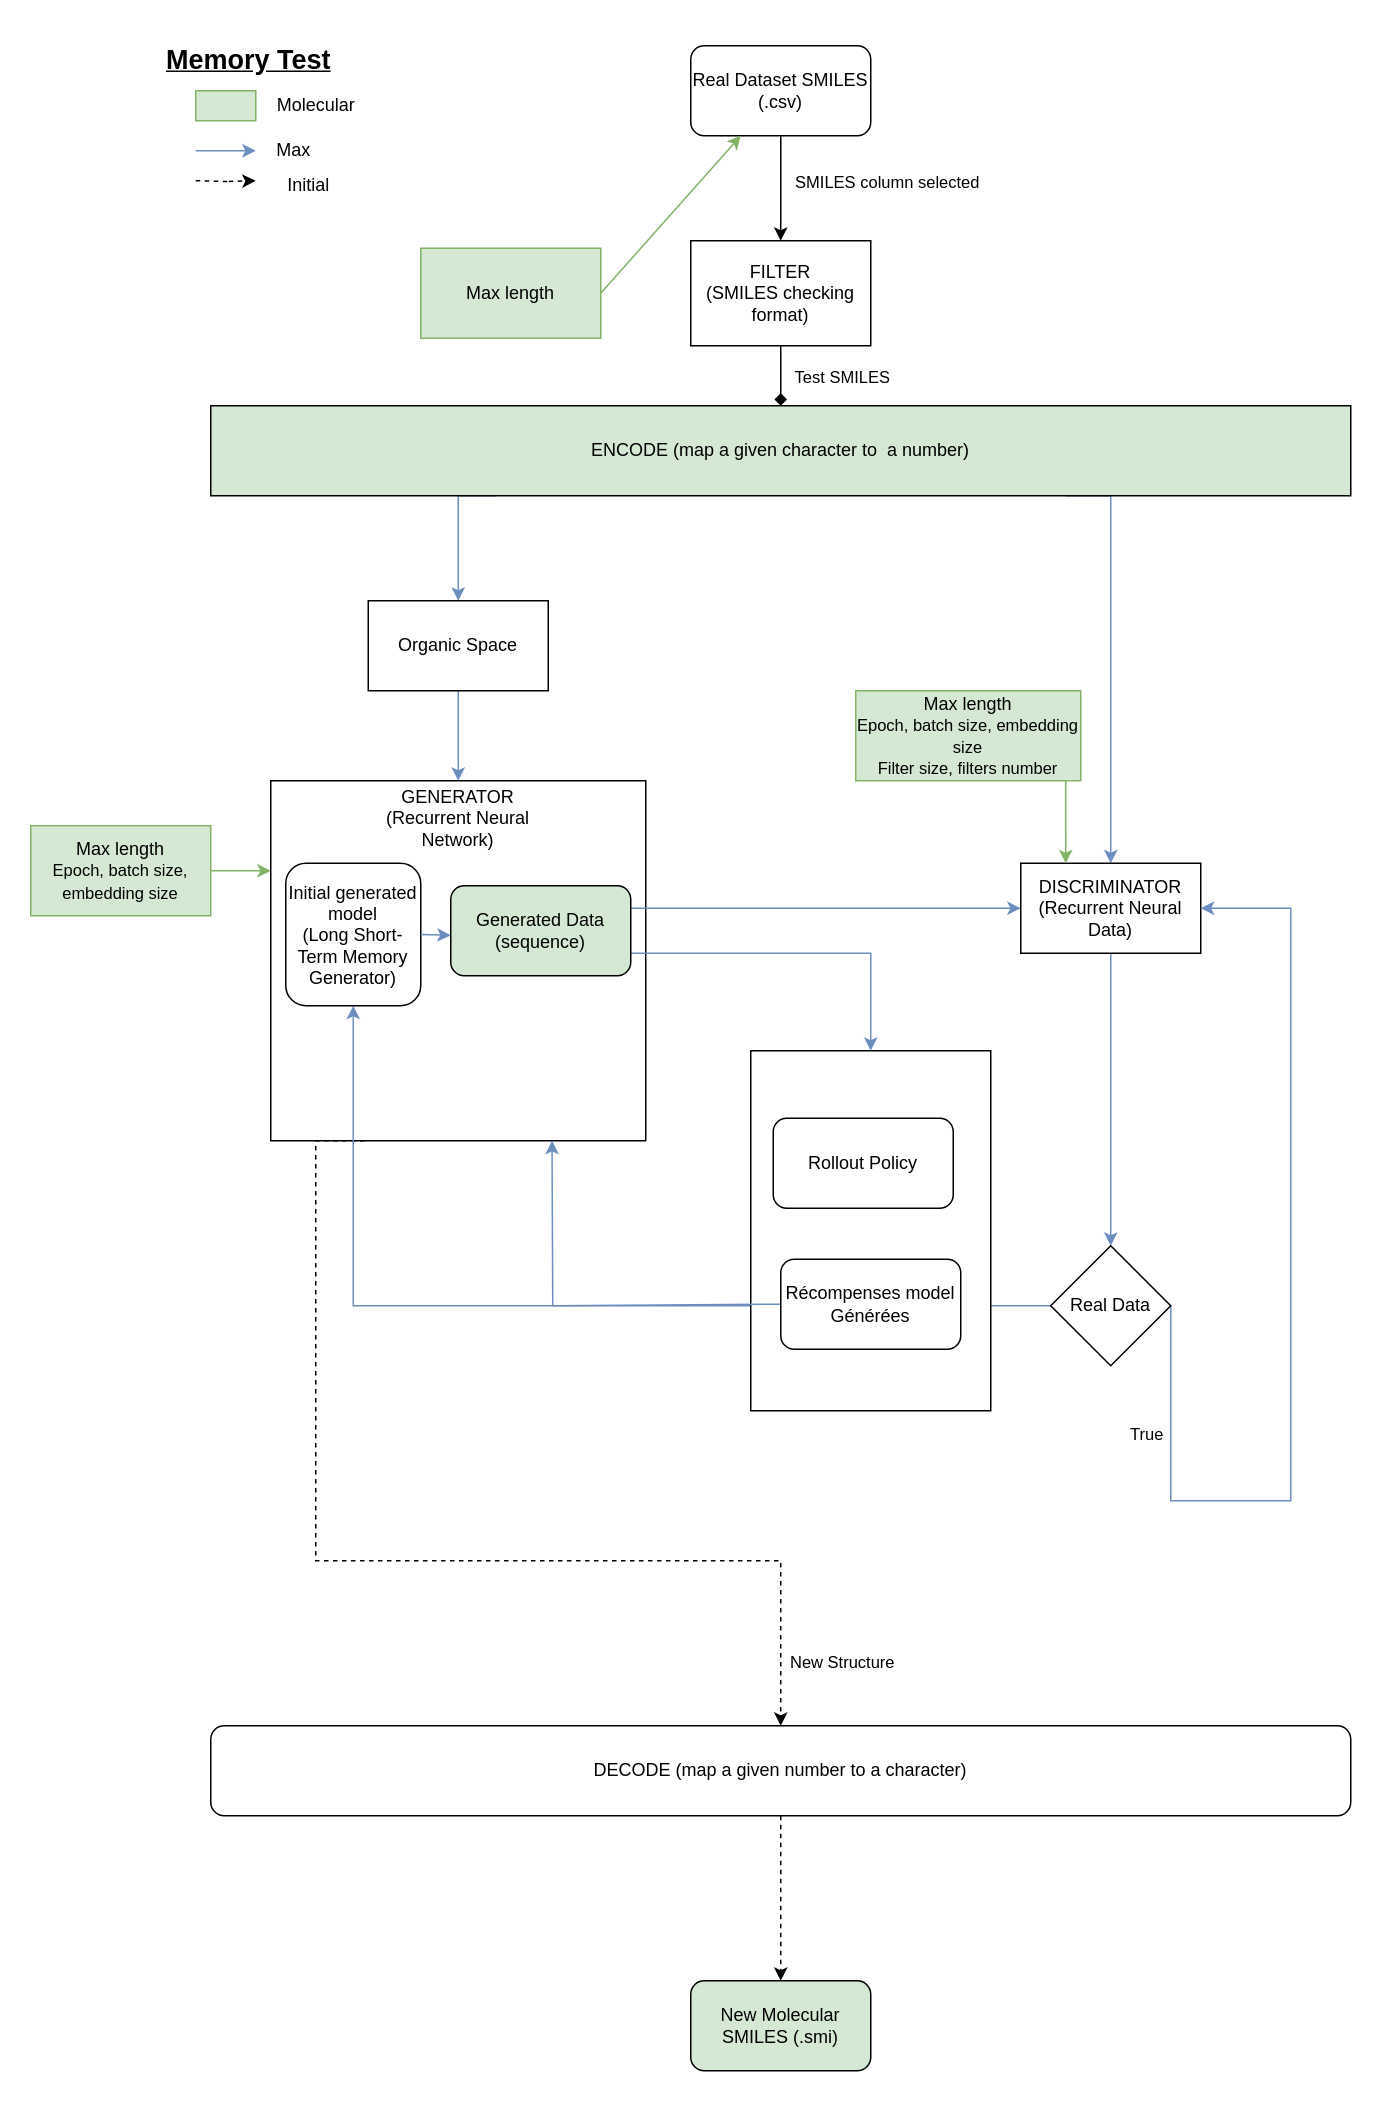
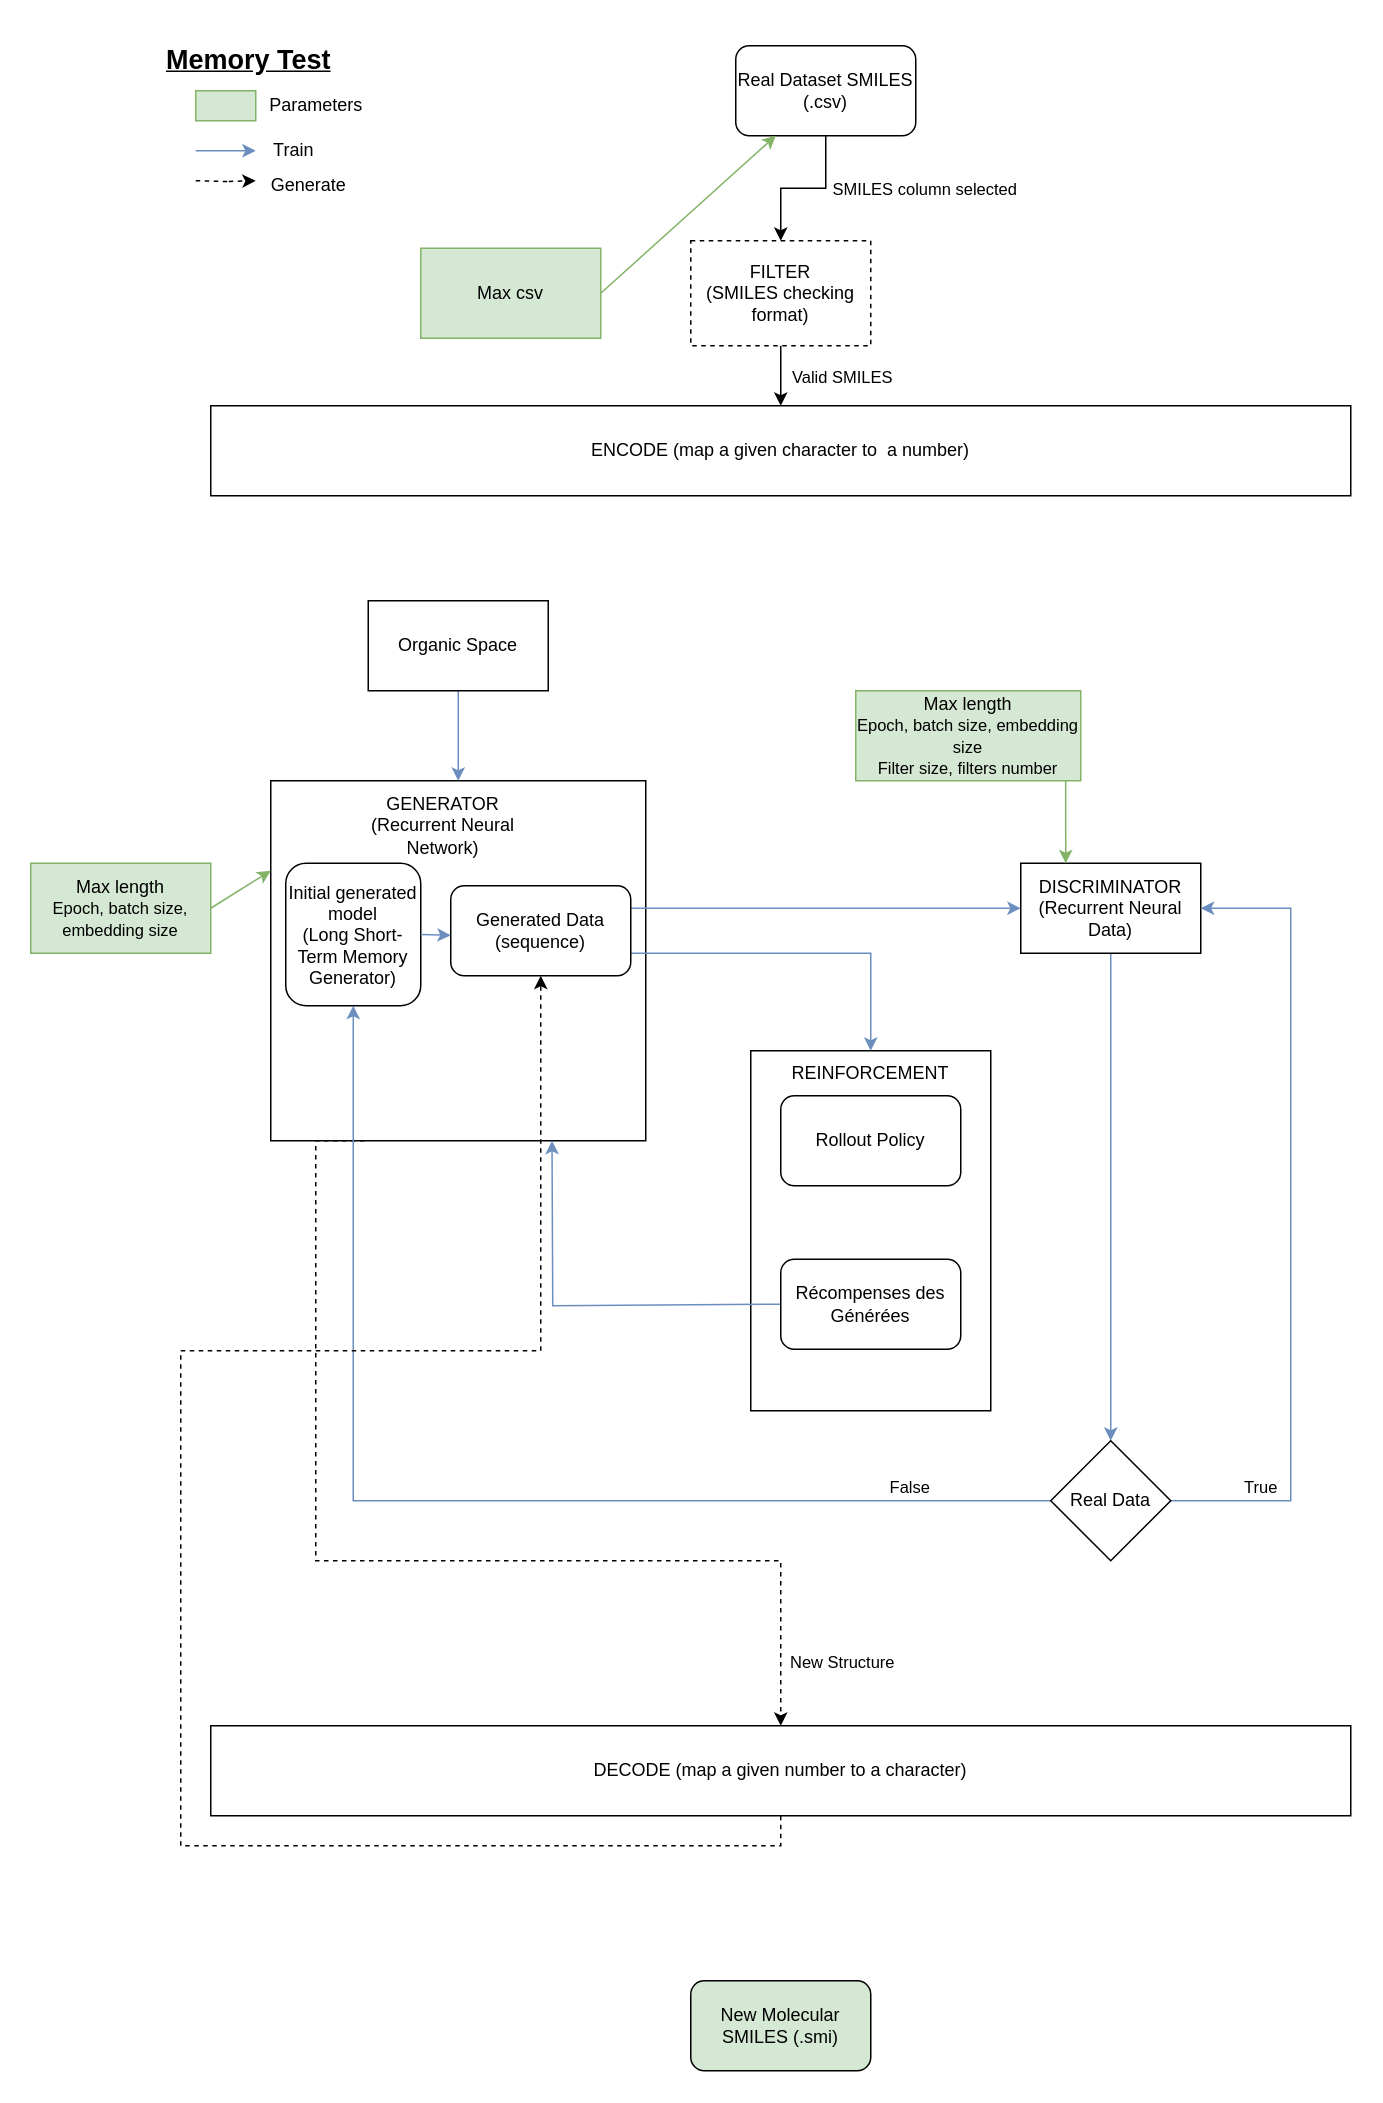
node "Real Dataset SMILES (.csv)": moved (781, 91) -> (826, 91)
node "Molecular": label "Molecular" -> "Parameters"
node "Max": label "Max" -> "Train"
node "Initial": label "Initial" -> "Generate"
node "Max length": label "Max length" -> "Max csv"
node "FILTER (SMILES checking format)": style solid -> dashed
node "Test SMILES": label "Test SMILES" -> "Valid SMILES"
edge "FILTER (SMILES checking format)" -> "ENCODE (map a given character to a number)": arrowhead diamond -> classic
node "ENCODE (map a given character to a number)": fillcolor #d5e8d4 -> #ffffff
edge "ENCODE (map a given character to a number)" -> "Organic Space": removed
edge "ENCODE (map a given character to a number)" -> "DISCRIMINATOR (Recurrent Neural Data)": removed
node "GENERATOR(Recurrent Neural Network)": moved (458, 818) -> (443, 826)
node "Max lengthEpoch, batch size, embedding size": moved (121, 871) -> (121, 908)
node "Generated Data (sequence)": fillcolor #d5e8d4 -> #ffffff
node "REINFORCEMENT": added
node "Rollout Policy": moved (863, 1163) -> (871, 1141)
node "Récompenses model Générées": label "Récompenses model Générées" -> "Récompenses des Générées"
node "Real Data": moved (1111, 1306) -> (1111, 1501)
node "DECODE (map a given number to a character)": shape rounded rectangle -> rectangle
edge "DECODE (map a given number to a character)" -> "New Molecular SMILES (.smi)": now "DECODE (map a given number to a character)" -> "Generated Data (sequence)"
